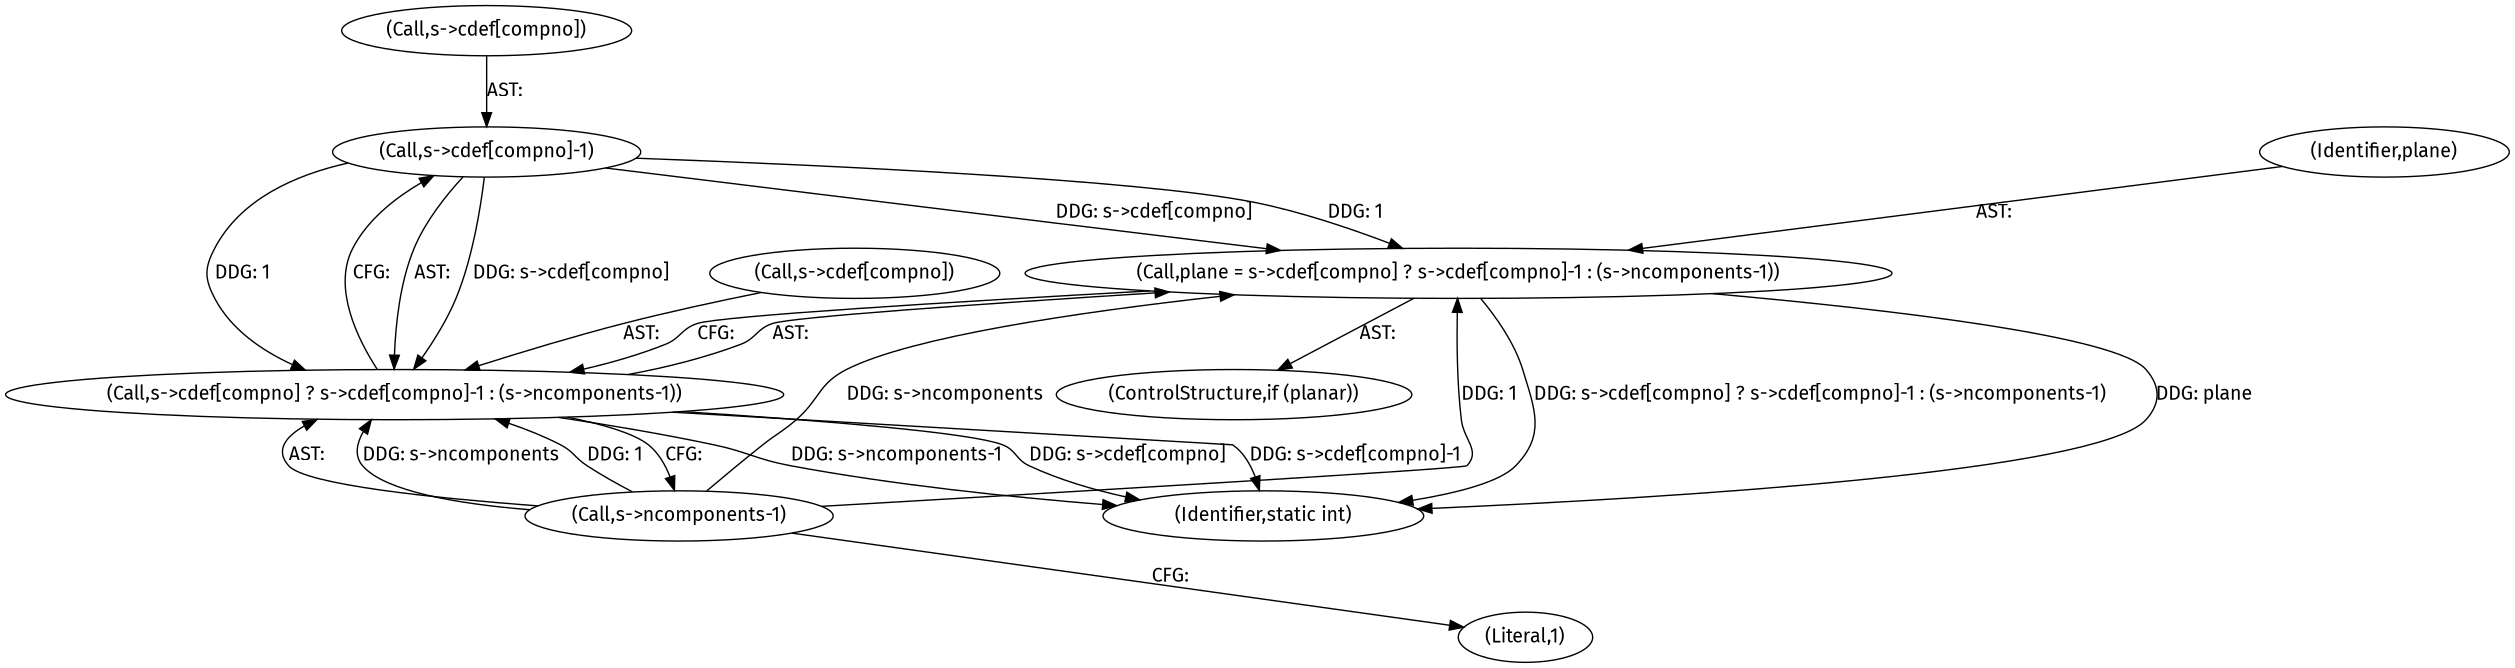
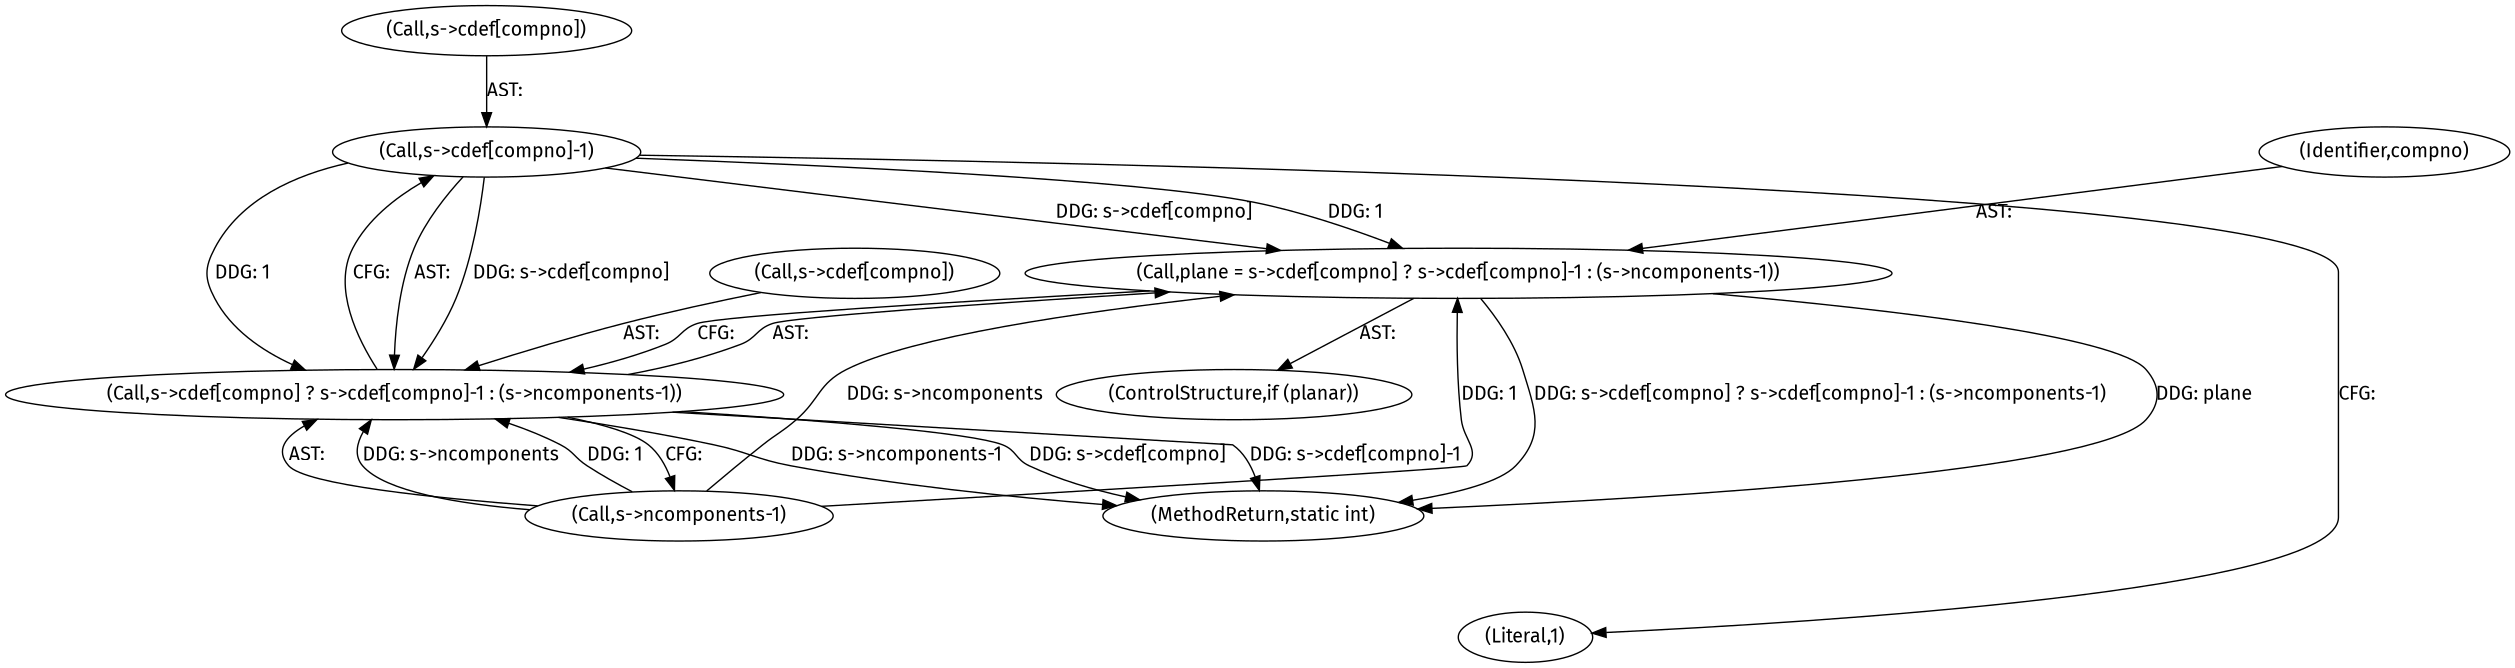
node "(Identifier,plane)": label "(Identifier,plane)" -> "(Identifier,compno)"
node "(Identifier,static int)": label "(Identifier,static int)" -> "(MethodReturn,static int)"
edge "(Call,s->ncomponents-1)" -> "(Literal,1)": now "(Call,s->cdef[compno]-1)" -> "(Literal,1)"
